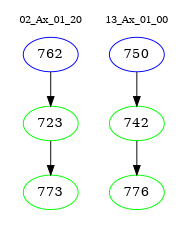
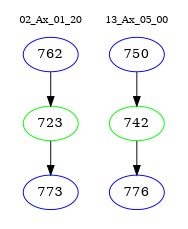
cluster "13_Ax_01_00": label "13_Ax_01_00" -> "13_Ax_05_00"
node "773": color green -> blue
node "776": color green -> blue
